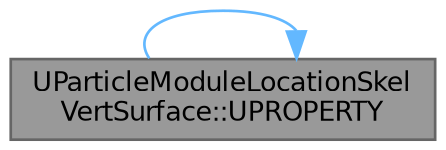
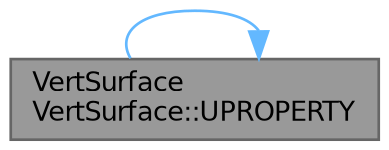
node "UParticleModuleLocationSkel VertSurface::UPROPERTY": label "UParticleModuleLocationSkel VertSurface::UPROPERTY" -> "VertSurface VertSurface::UPROPERTY"
